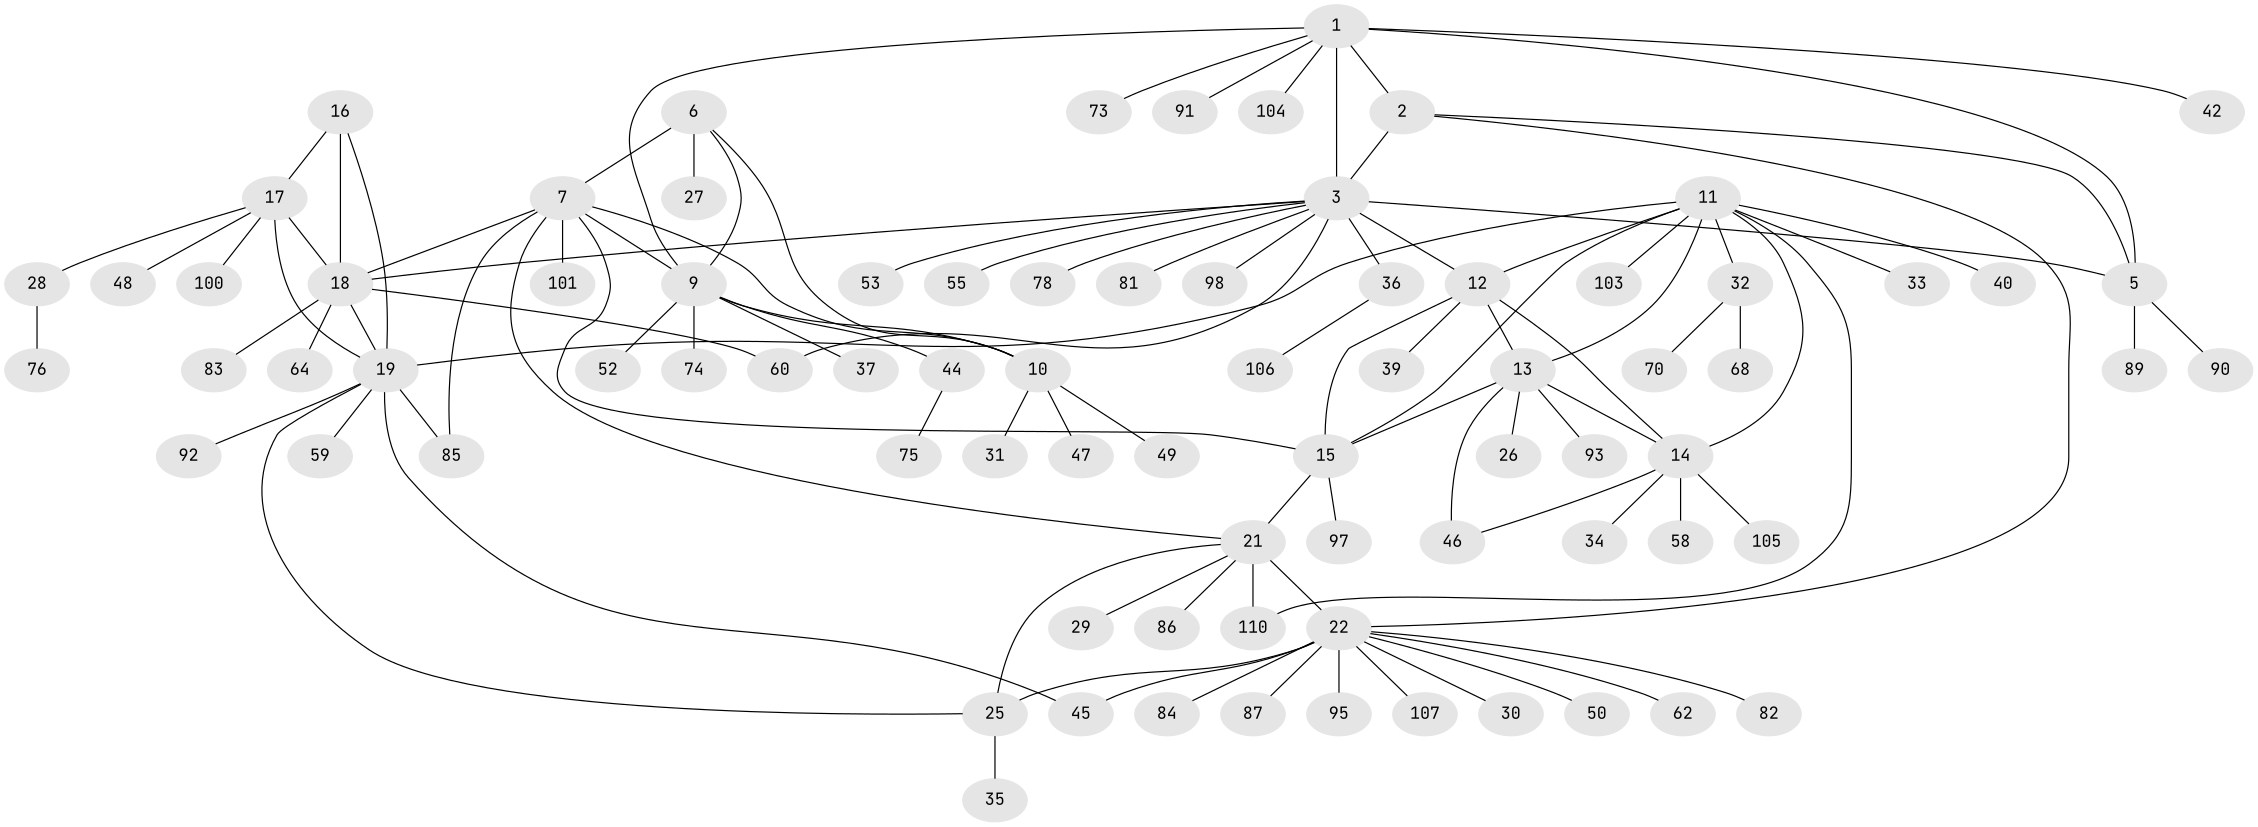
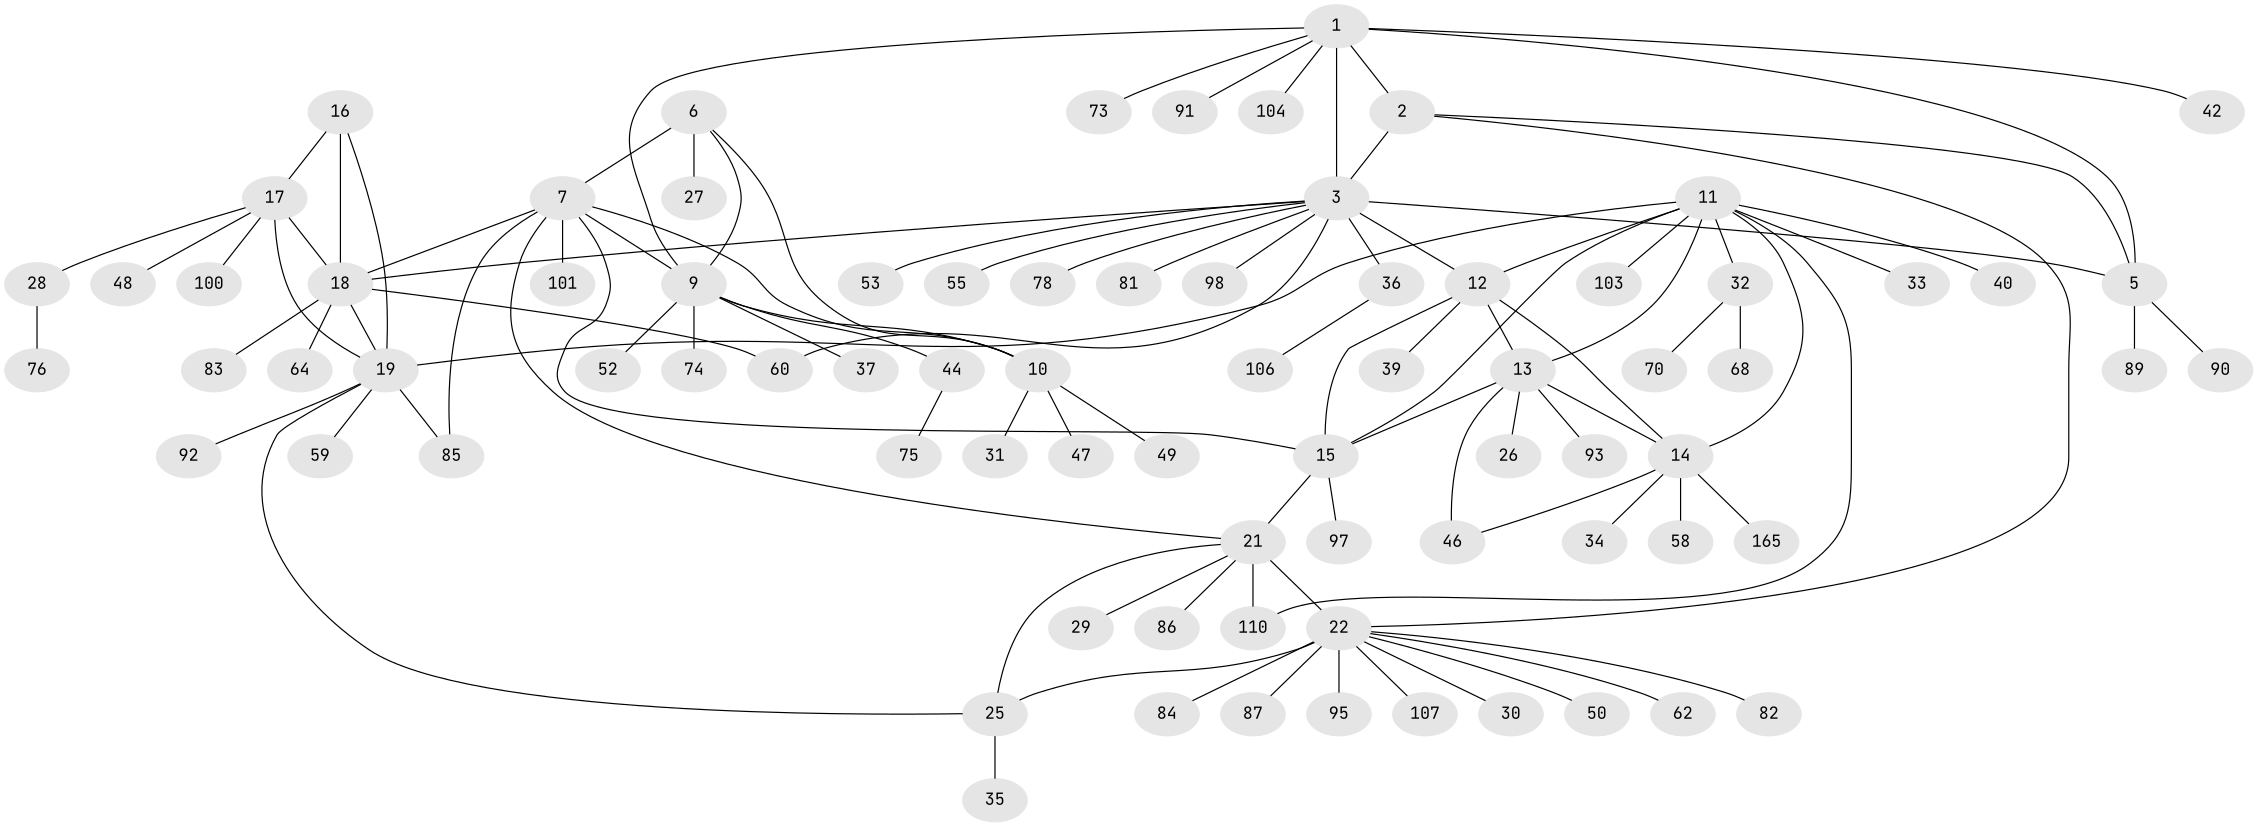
node "105": label "105" -> "165"
node "45": removed
